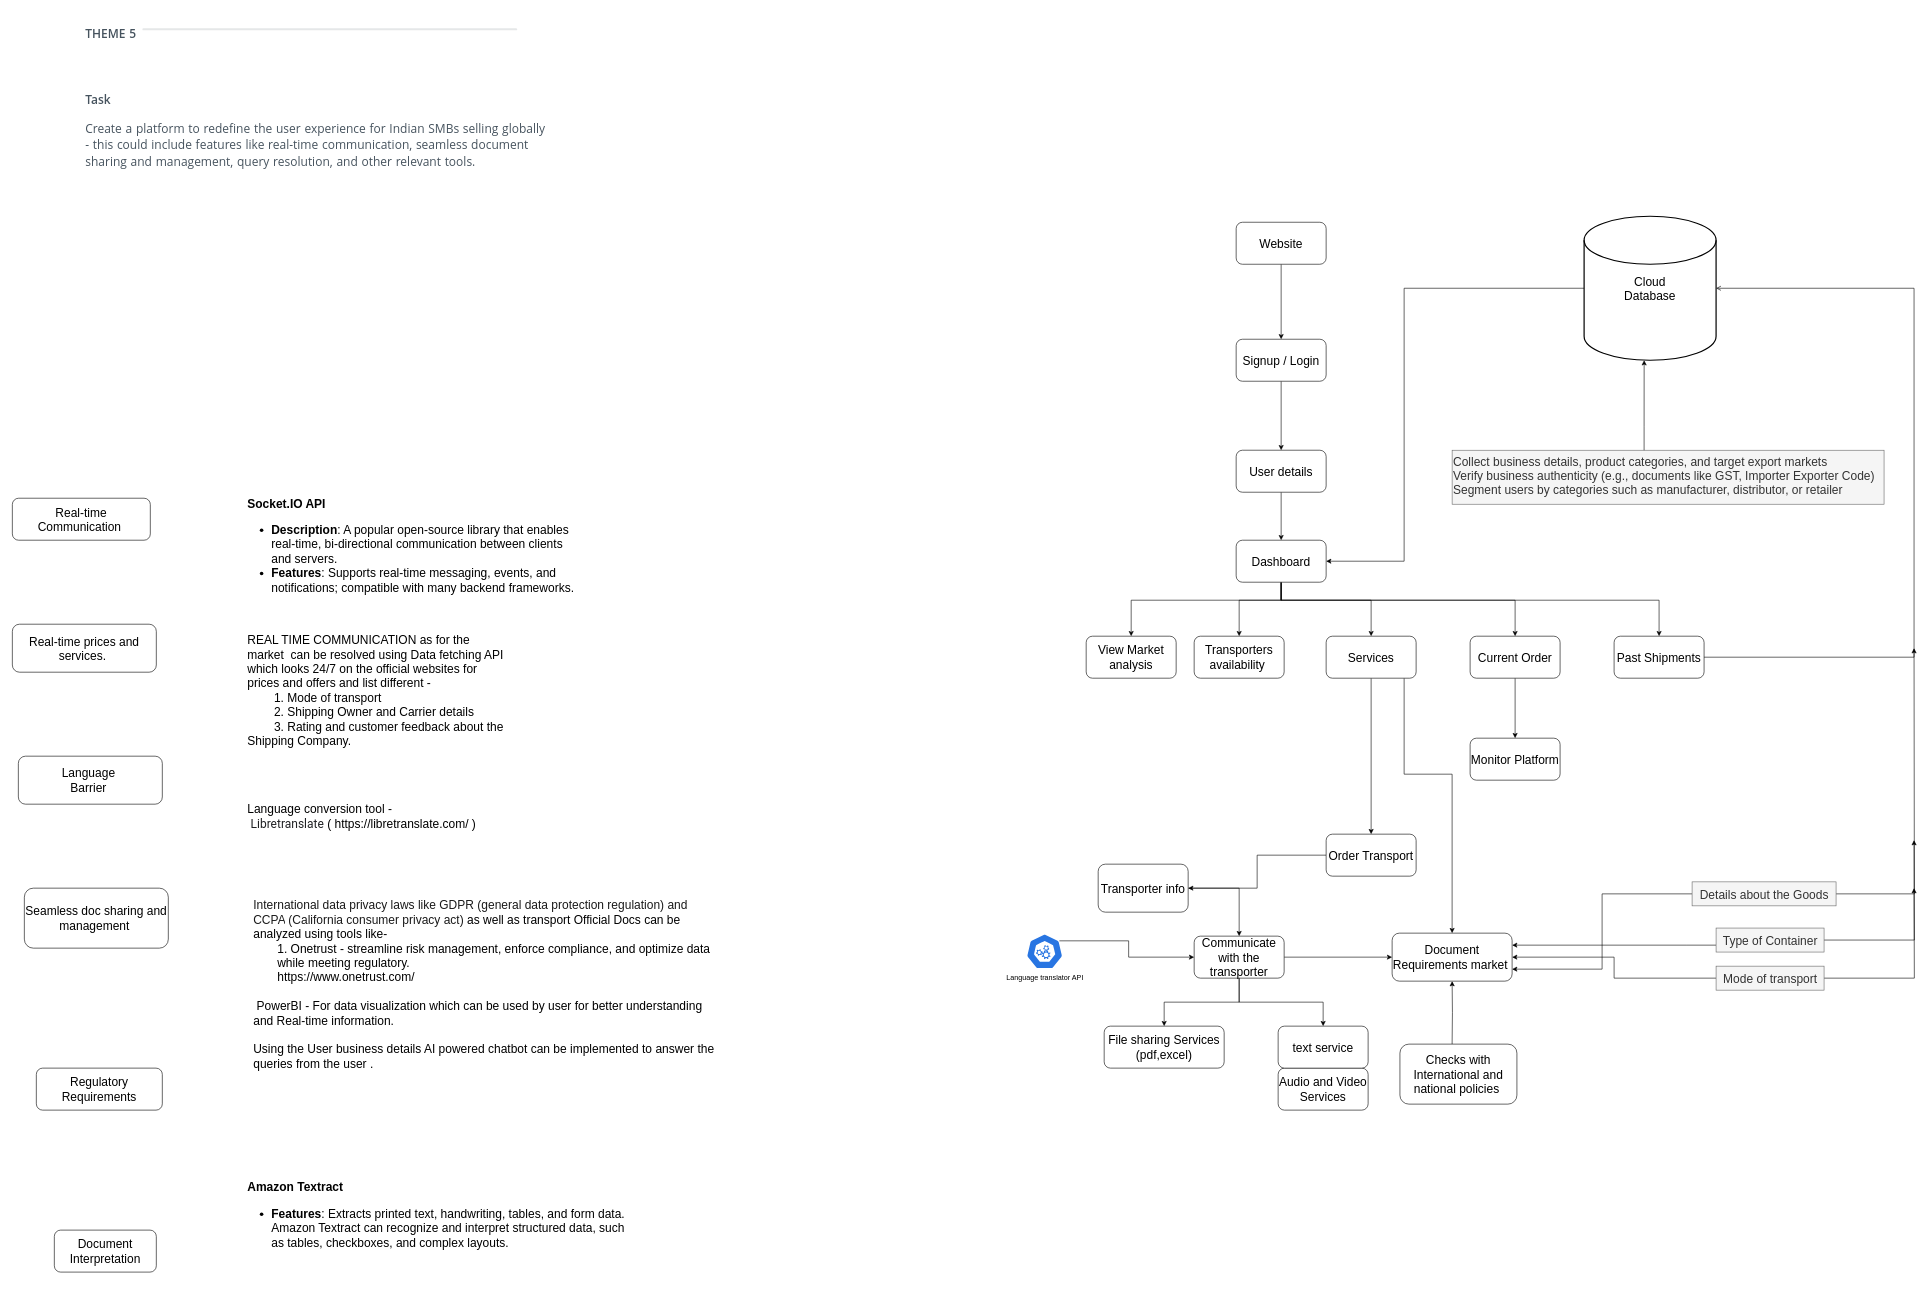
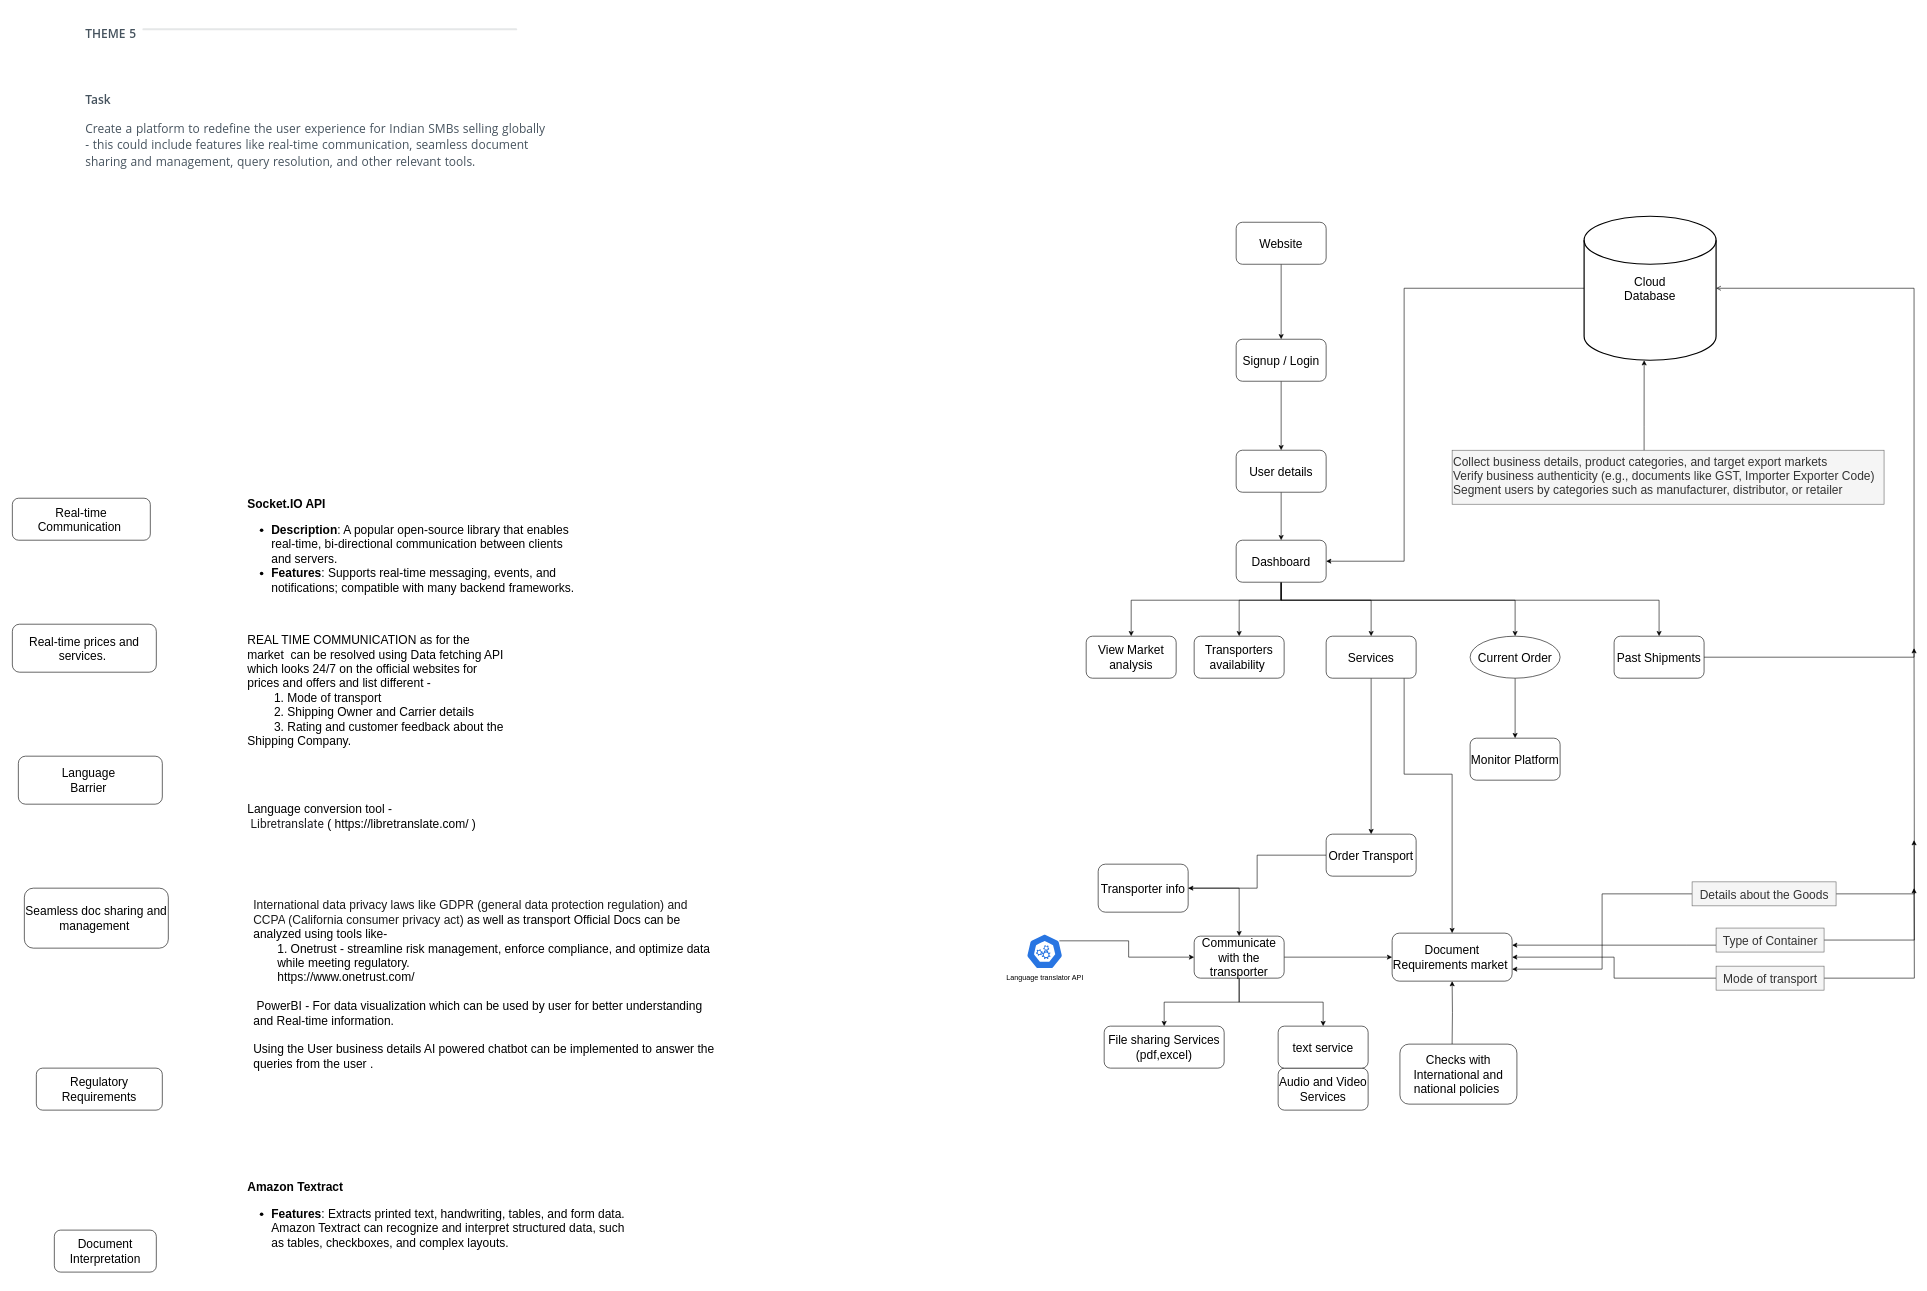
node "Current Order": shape rounded rectangle -> ellipse
